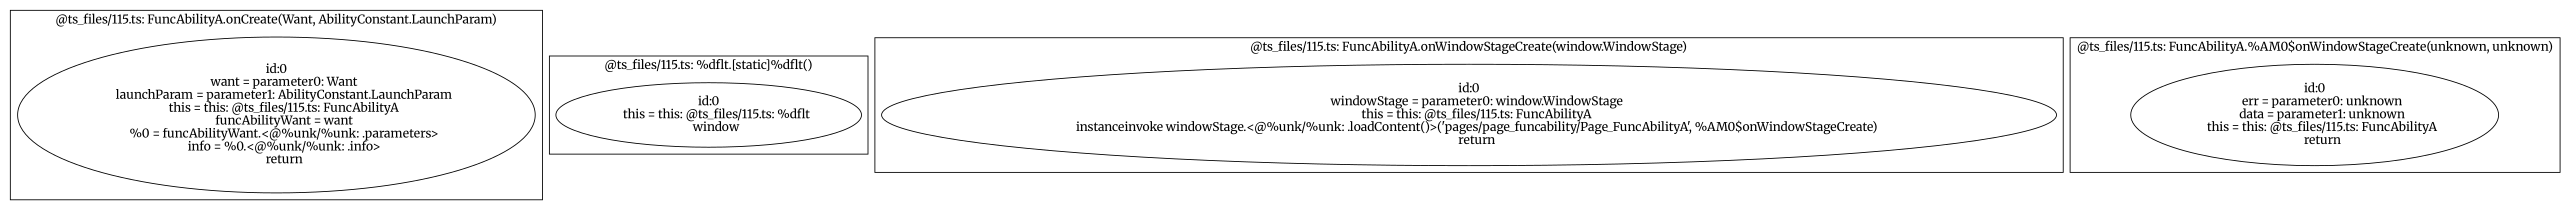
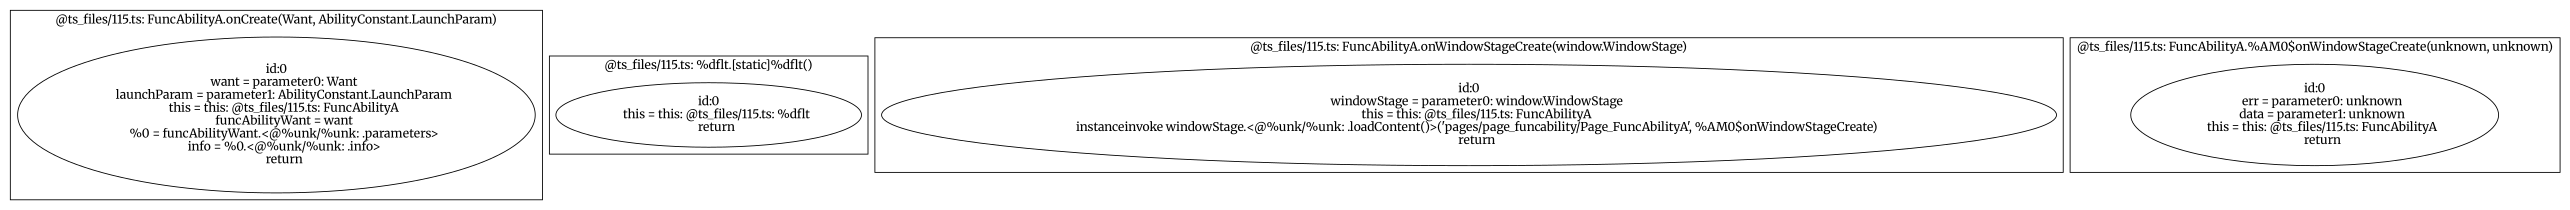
node "id:0 this = this: @ts_files/115.ts: %dflt window": label "id:0 this = this: @ts_files/115.ts: %dflt window" -> "id:0 this = this: @ts_files/115.ts: %dflt return"
